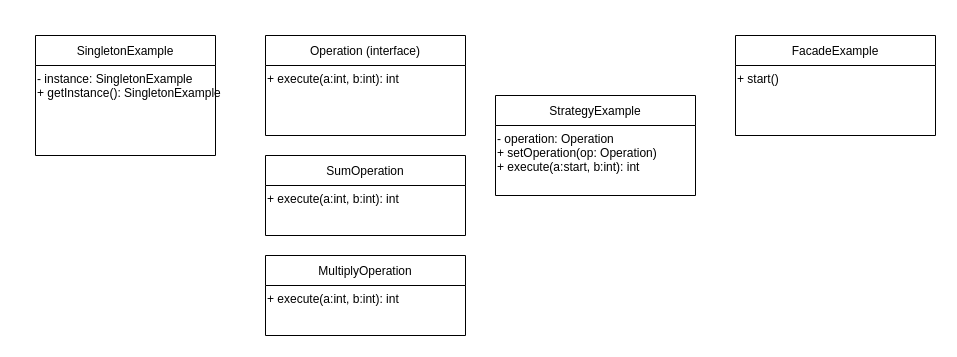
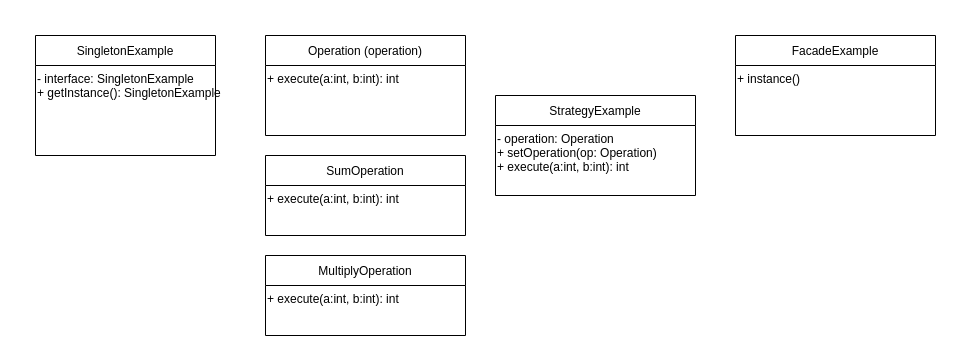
node "Operation (interface)": label "Operation (interface)" -> "Operation (operation)"
node "- instance: SingletonExample + getInstance(): SingletonExample": label "- instance: SingletonExample + getInstance(): SingletonExample" -> "- interface: SingletonExample + getInstance(): SingletonExample"
node "+ start()": label "+ start()" -> "+ instance()"
node "- operation: Operation + setOperation(op: Operation) + execute(a:start, b:int): int": label "- operation: Operation + setOperation(op: Operation) + execute(a:start, b:int): int" -> "- operation: Operation + setOperation(op: Operation) + execute(a:int, b:int): int"
